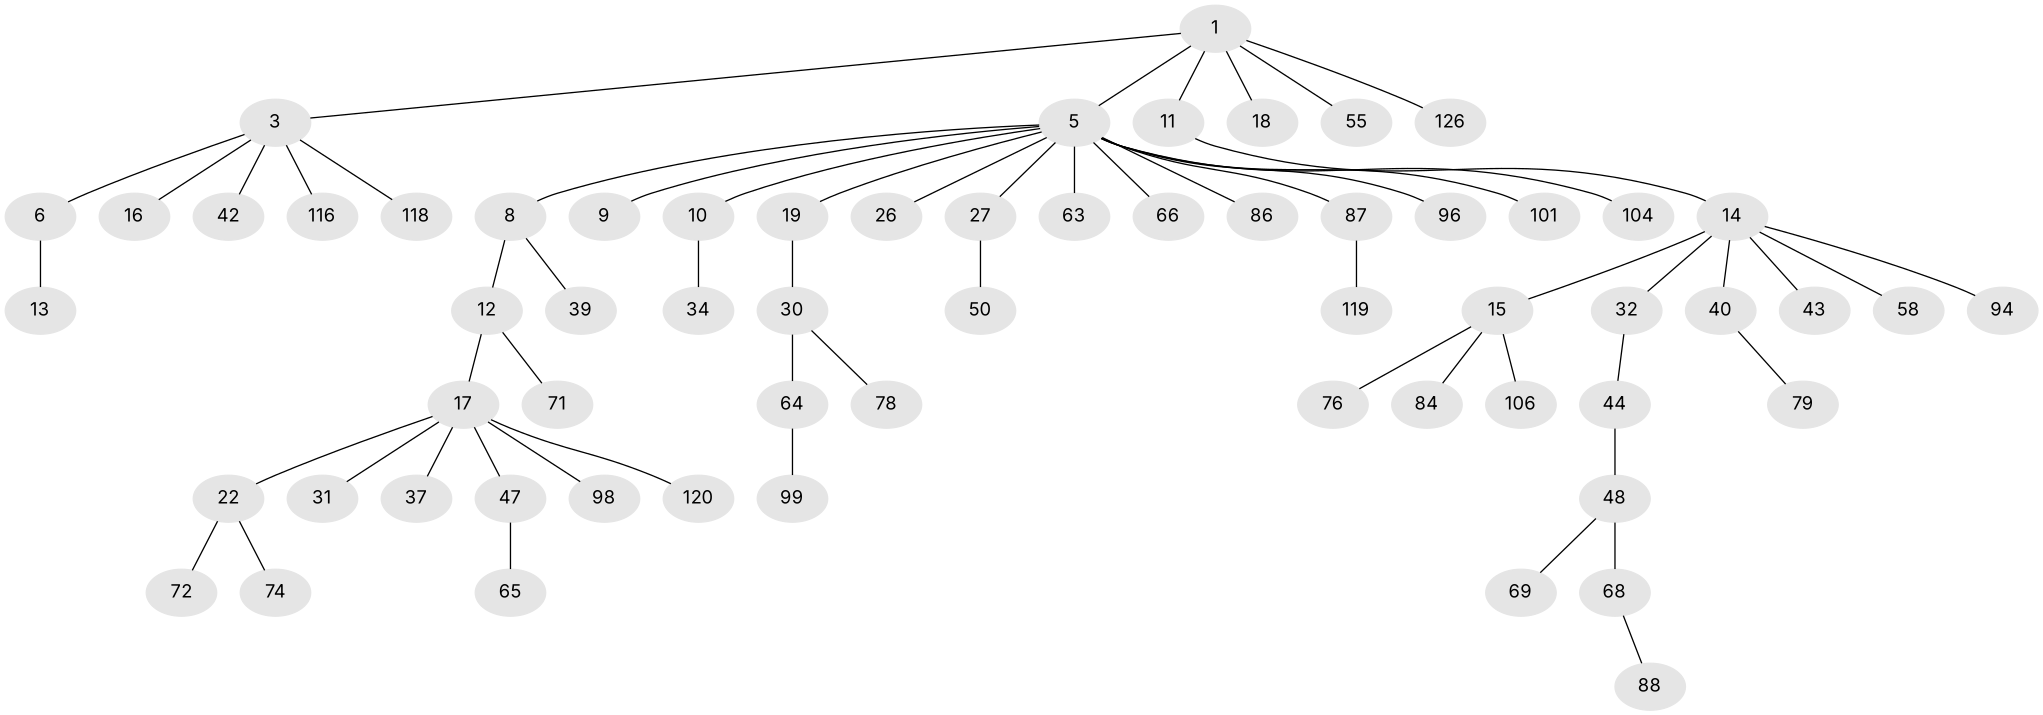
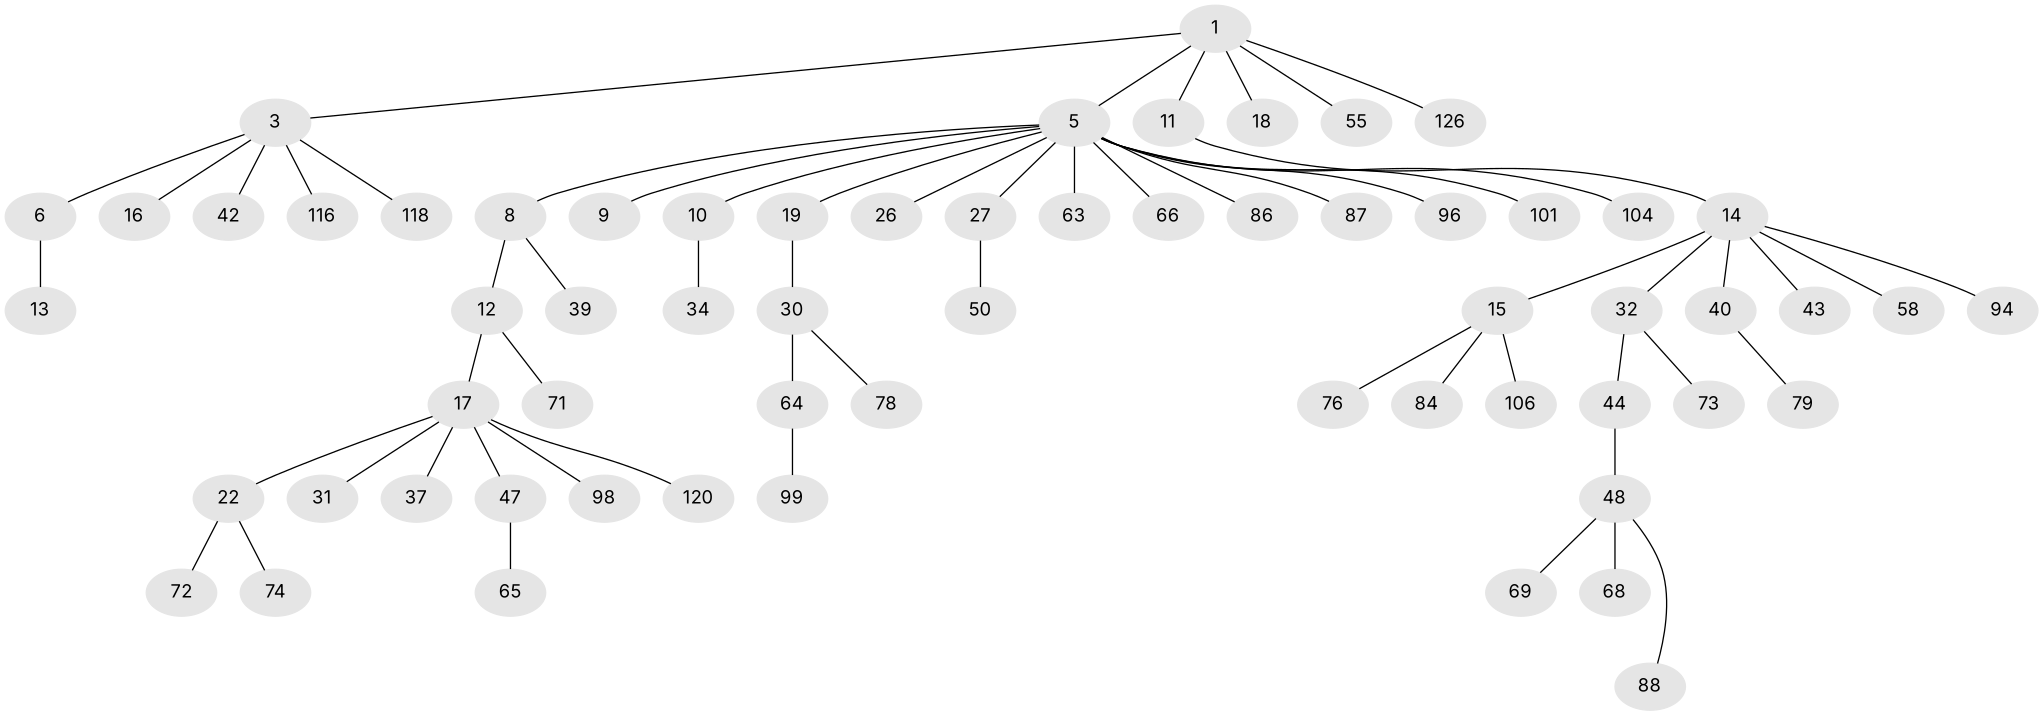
node "119": removed
node "73": added
edge "68" -- "88": now "48" -- "88"
